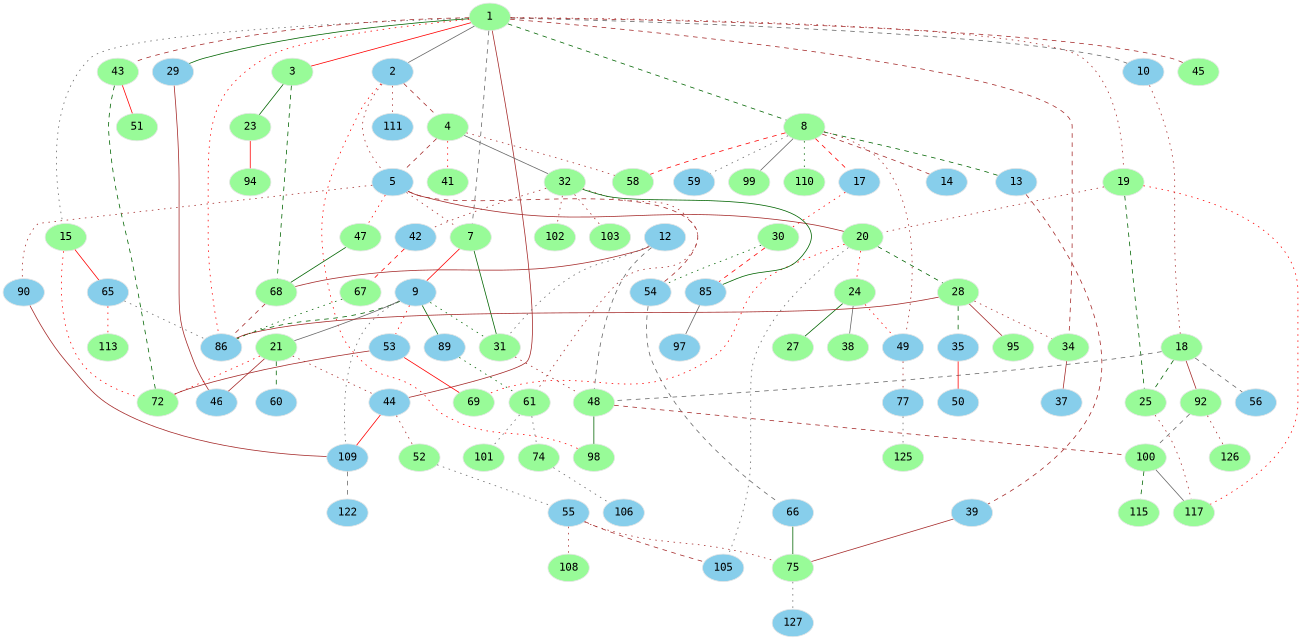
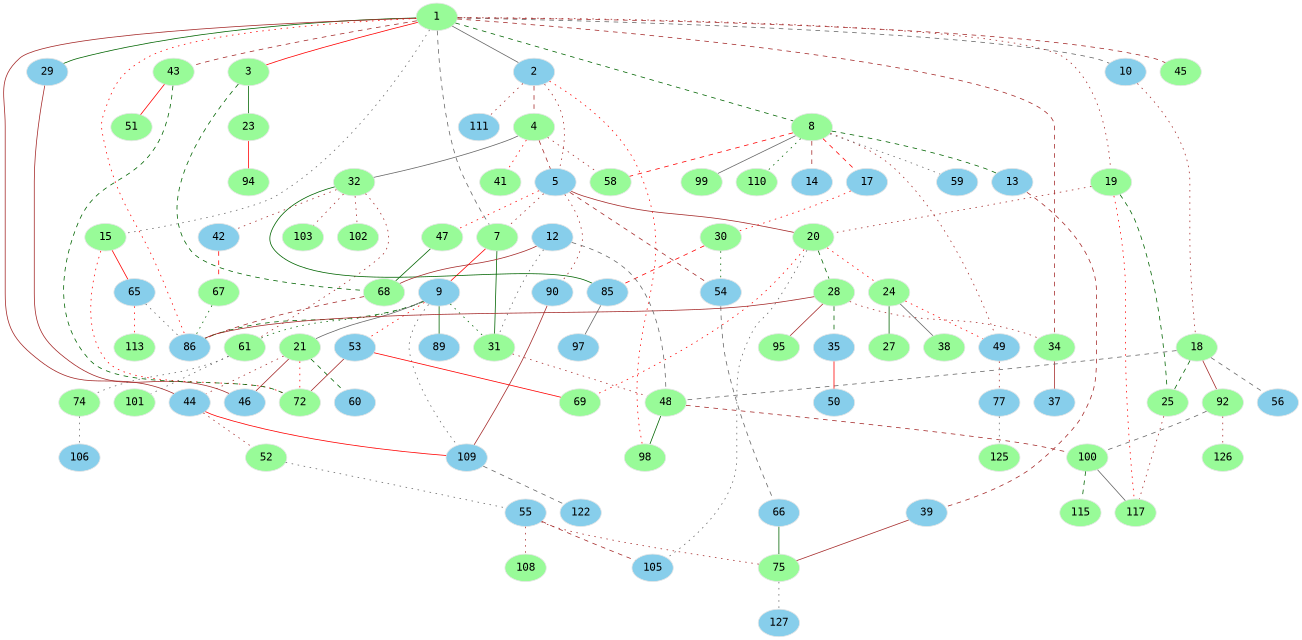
edge "89" -- "61": now "9" -- "61"
